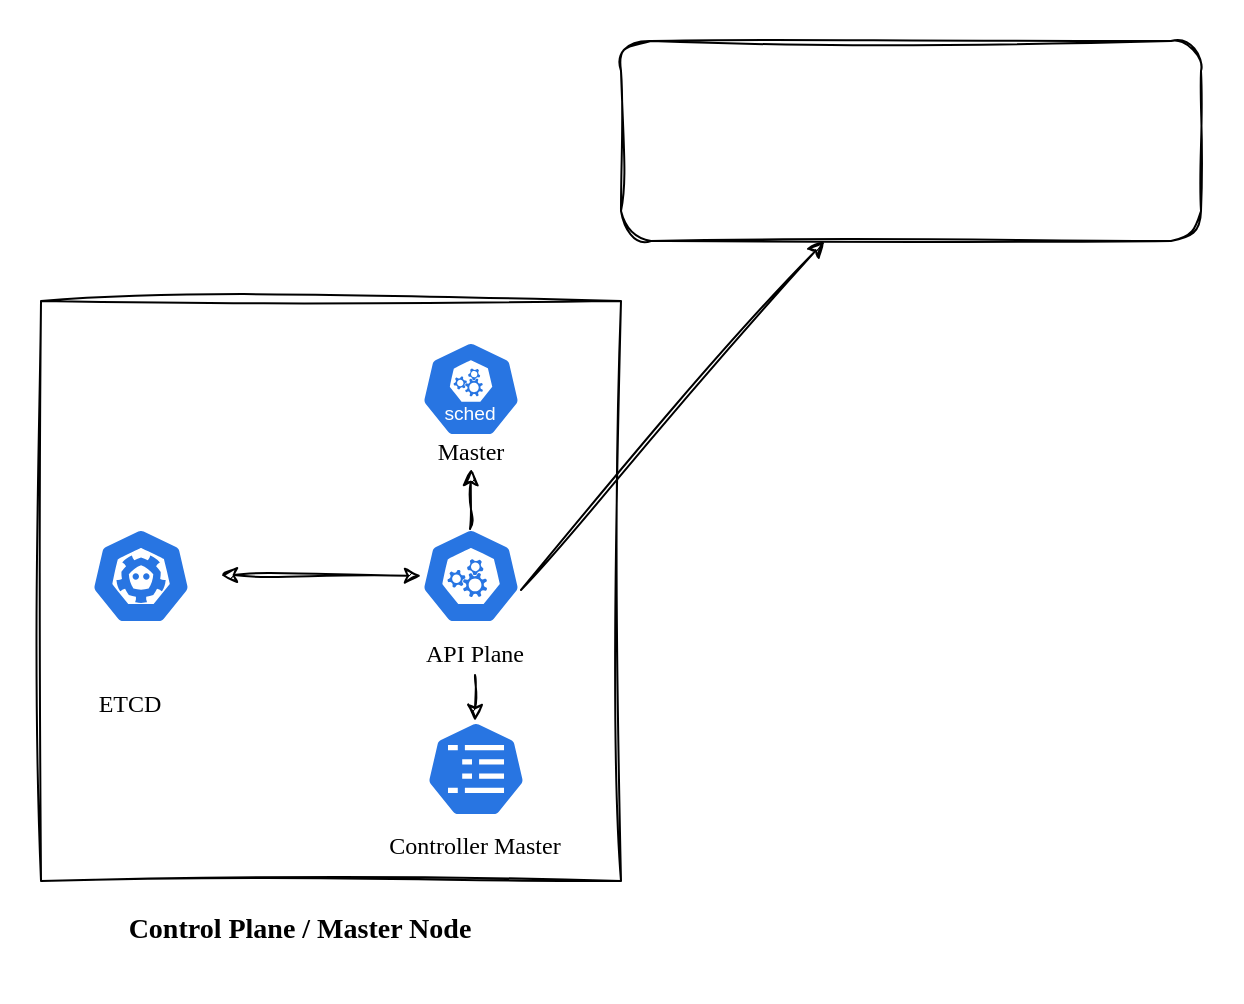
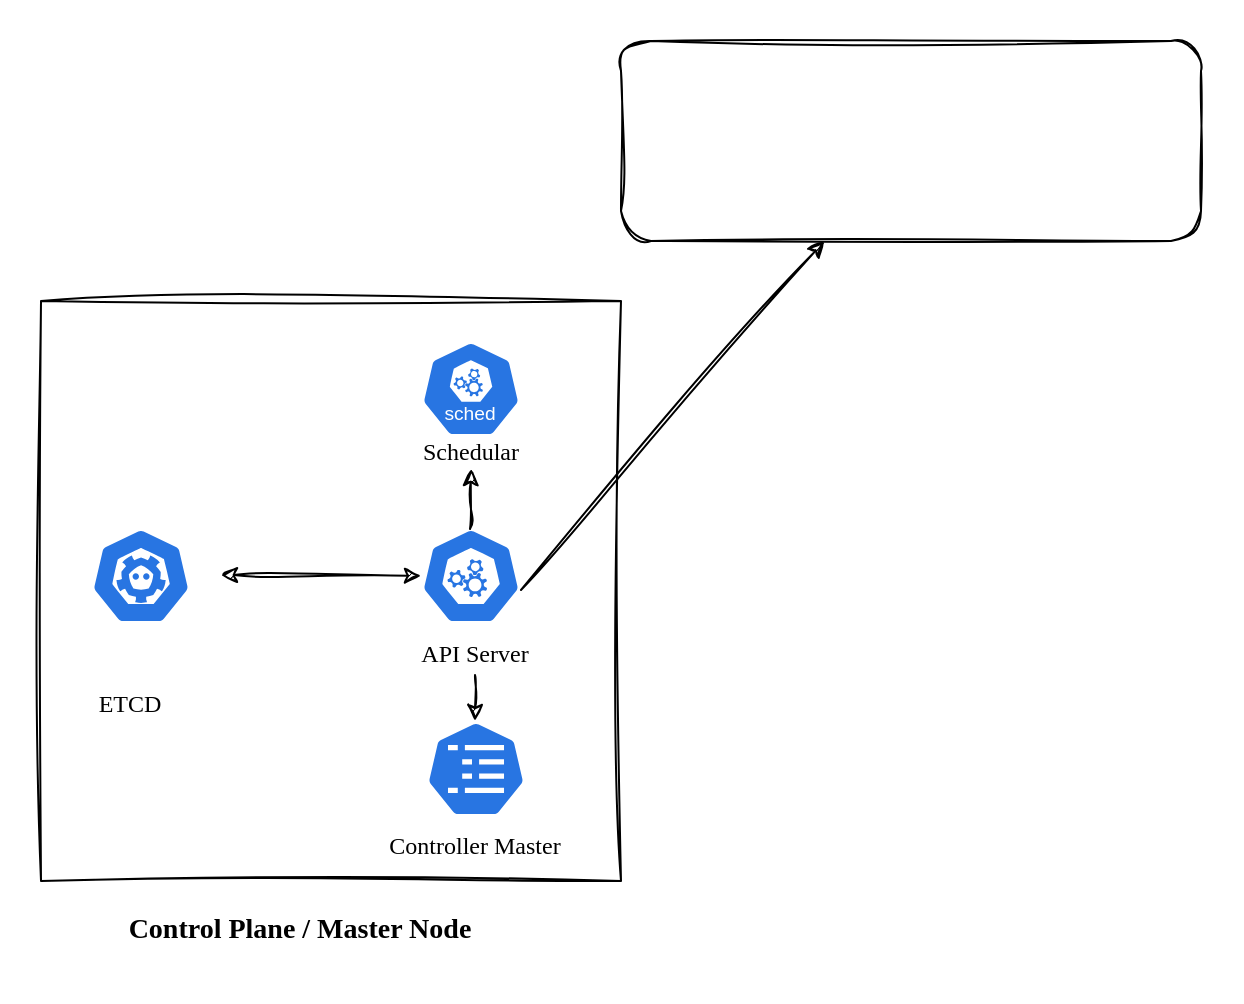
node "Master": label "Master" -> "Schedular"
node "API Plane": label "API Plane" -> "API Server"
